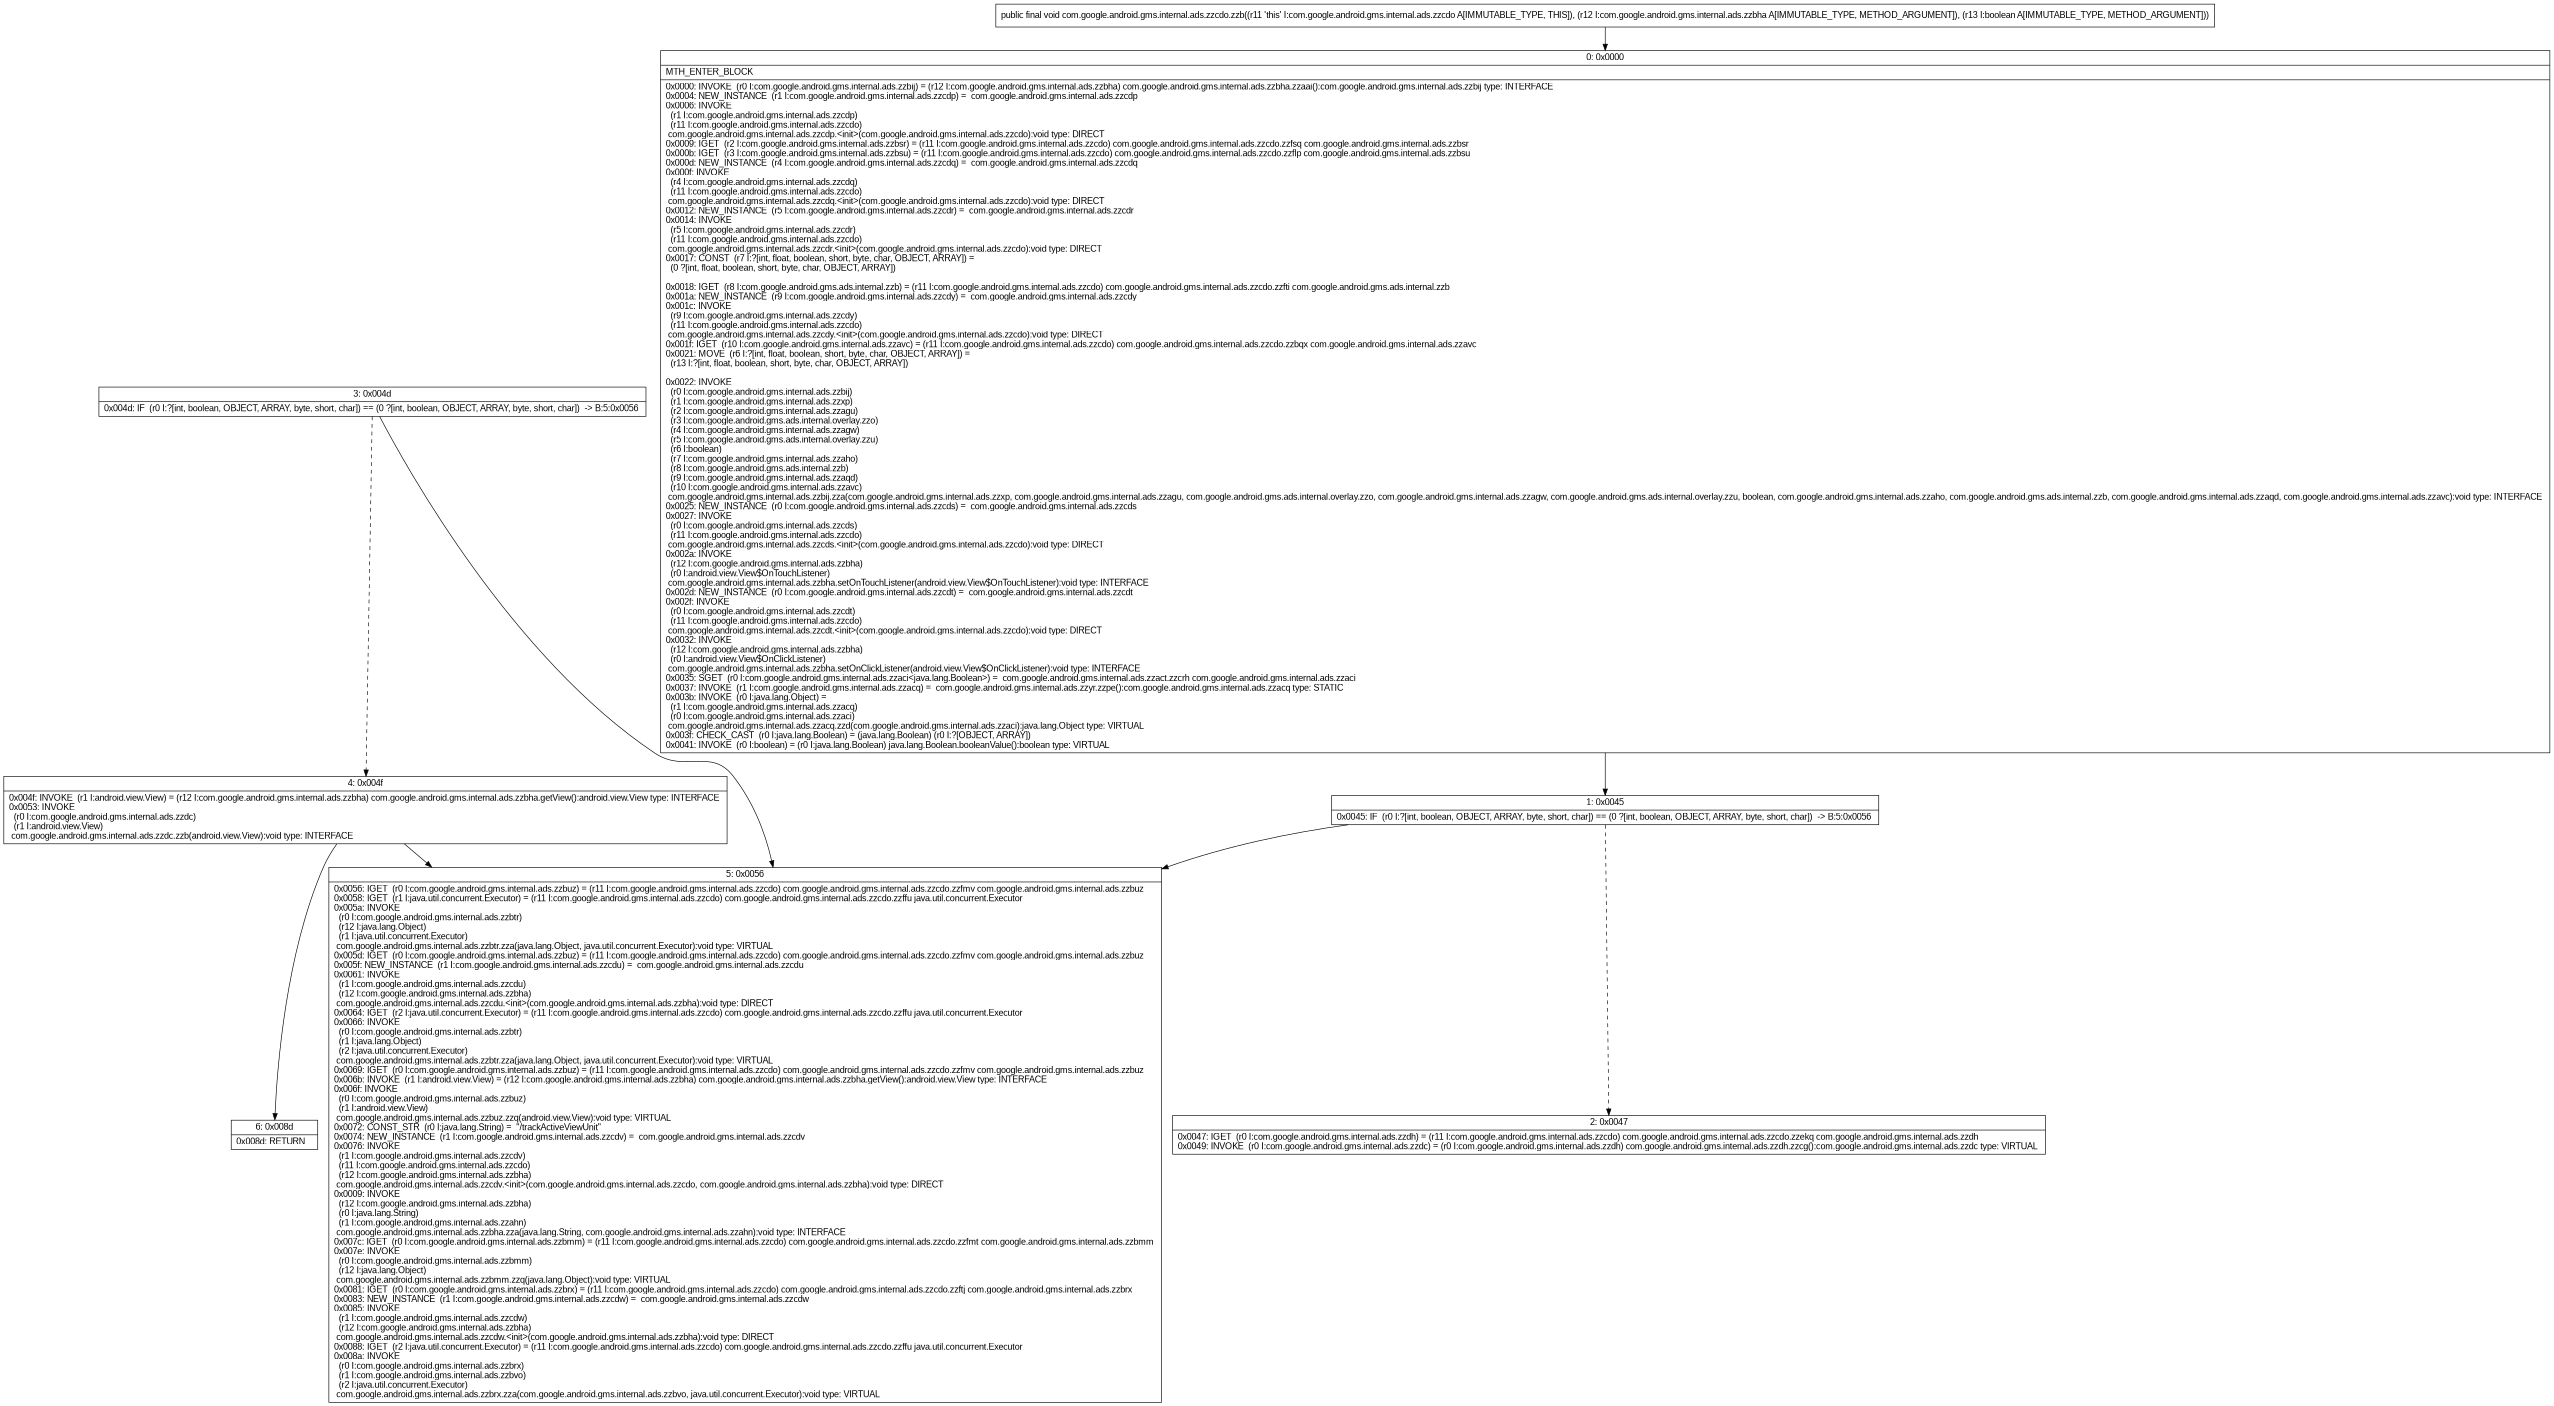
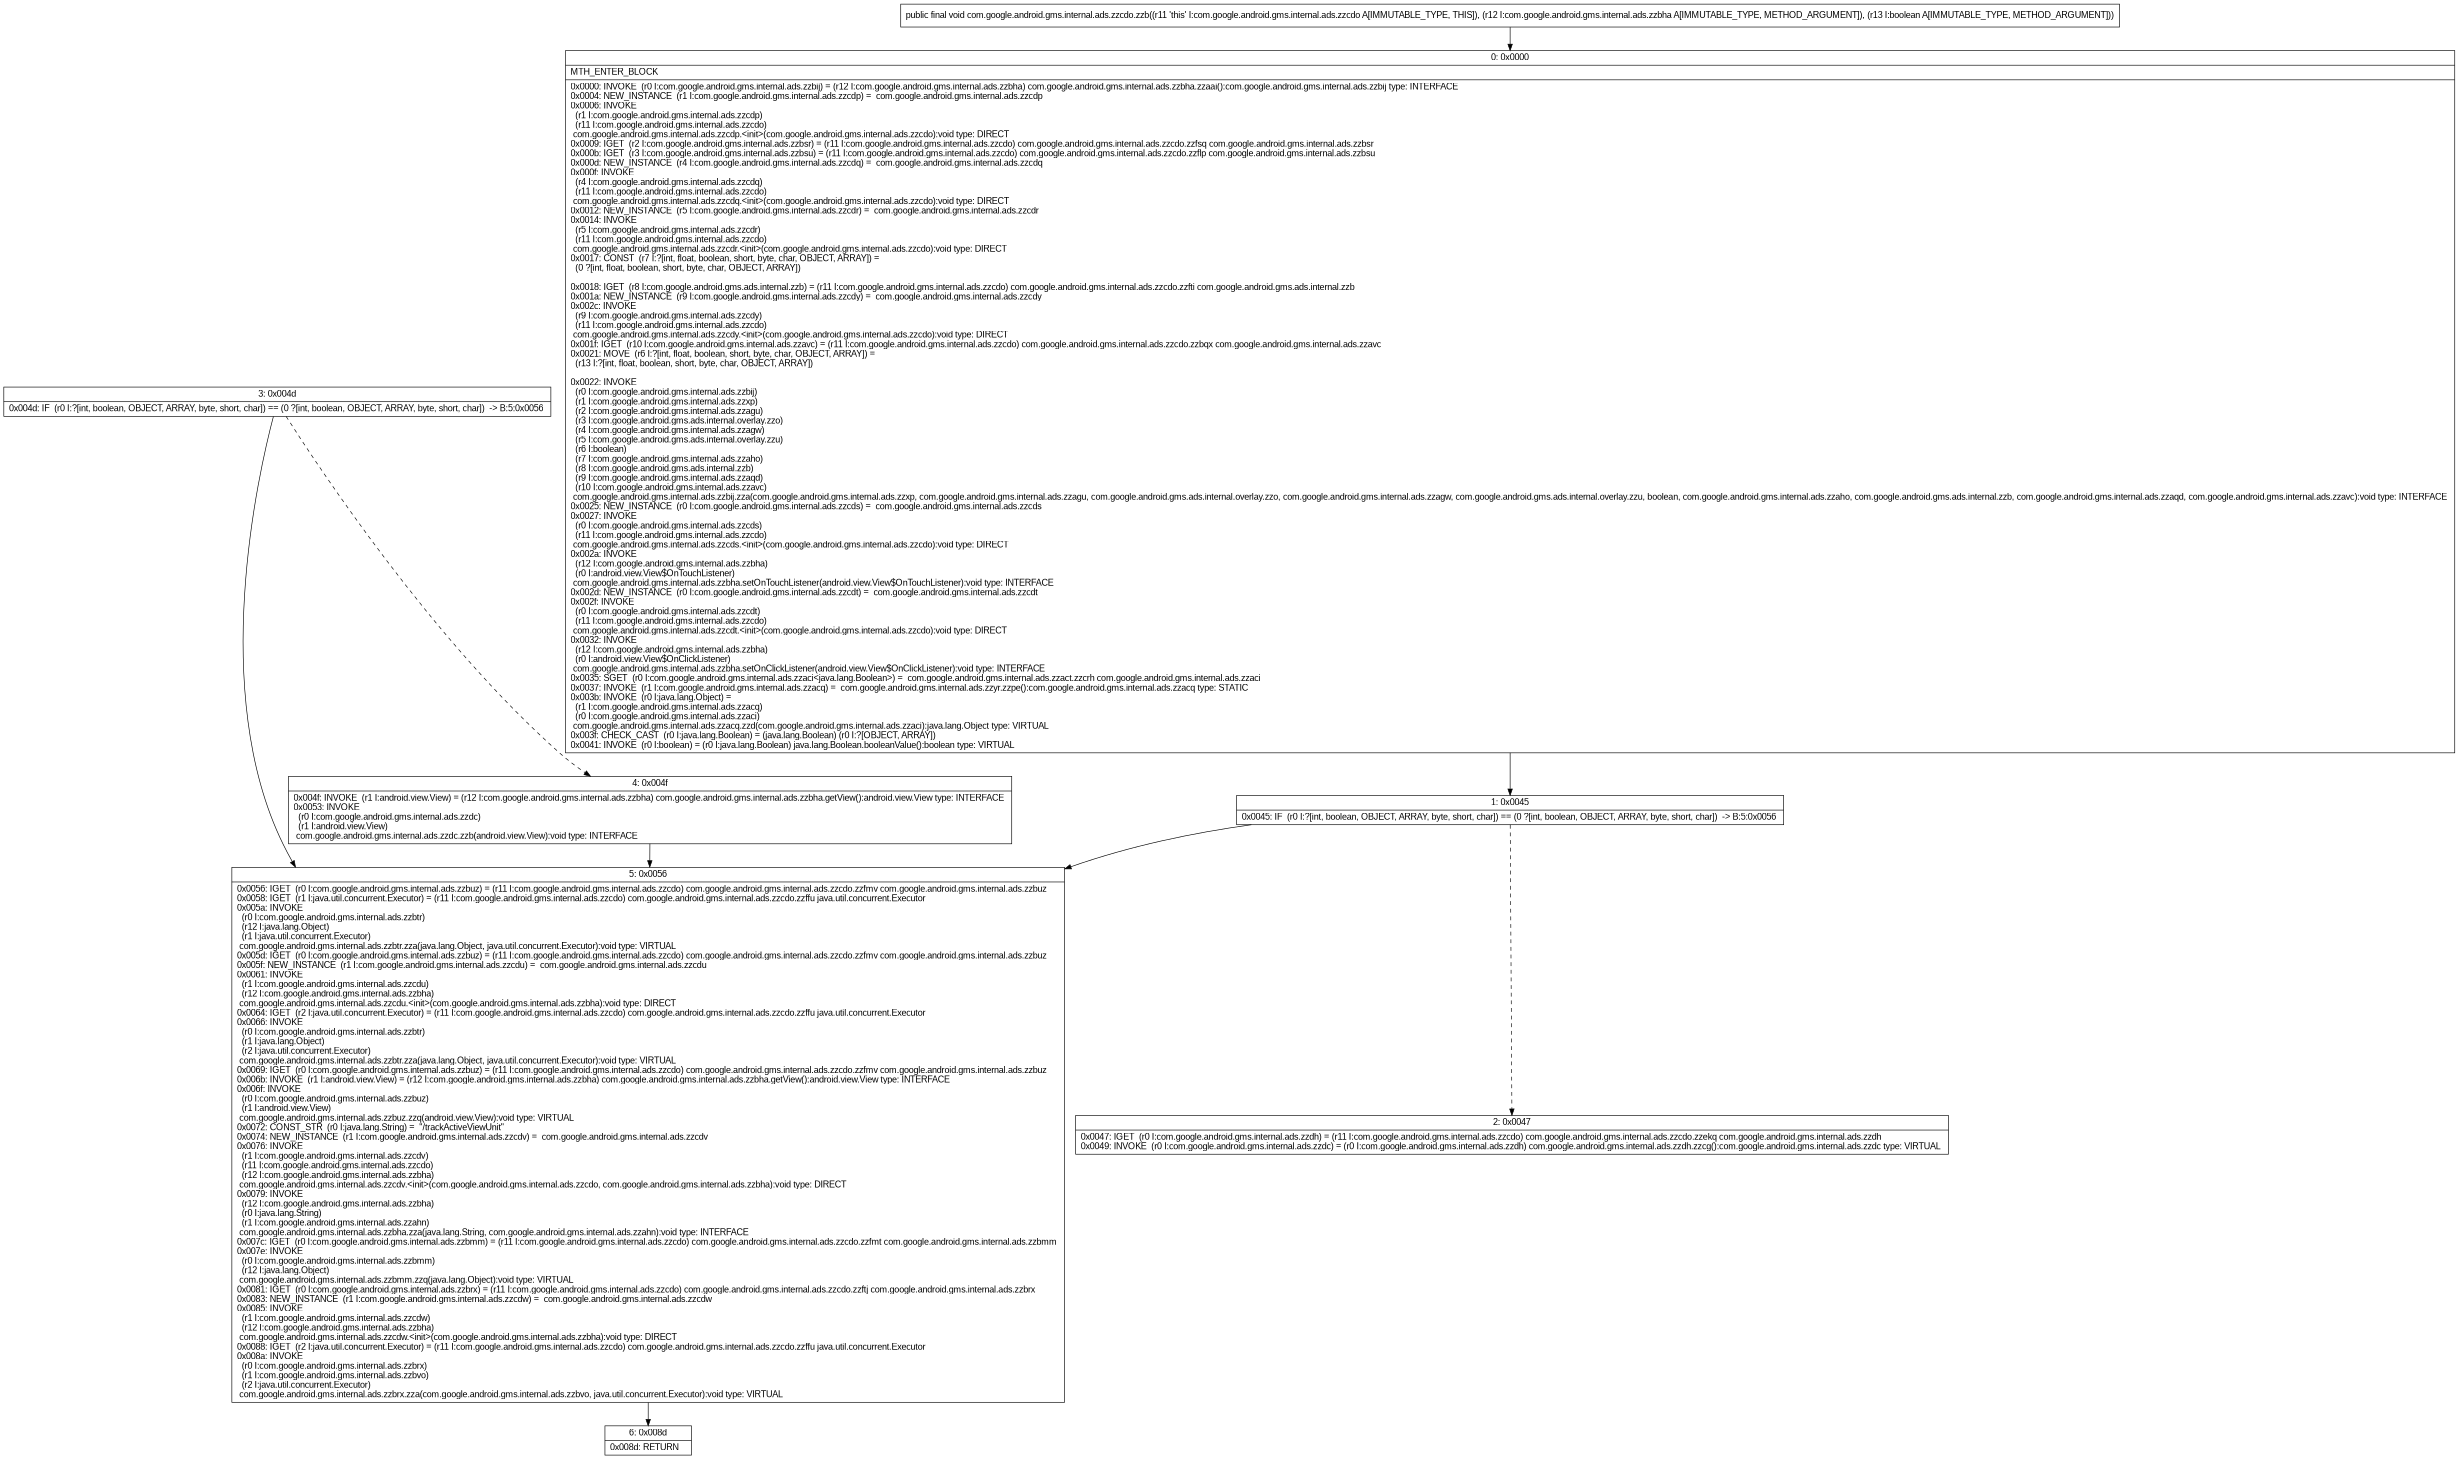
node "0: 0x0000": text "0x001c: INVOKE" -> "0x002c: INVOKE"
edge "4: 0x004f" -> "6: 0x008d": now "5: 0x0056" -> "6: 0x008d"
node "5: 0x0056": text "0x0009: INVOKE" -> "0x0079: INVOKE"
